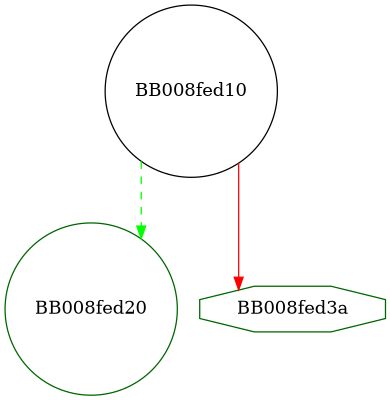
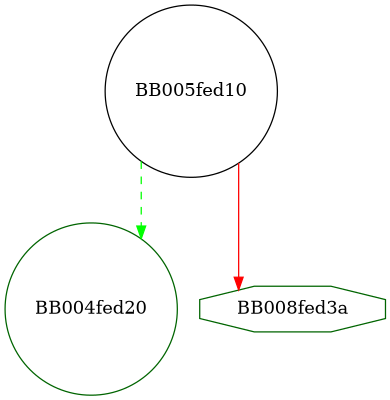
node "BB008fed10": label "BB008fed10" -> "BB005fed10"
node "BB008fed20": label "BB008fed20" -> "BB004fed20"
